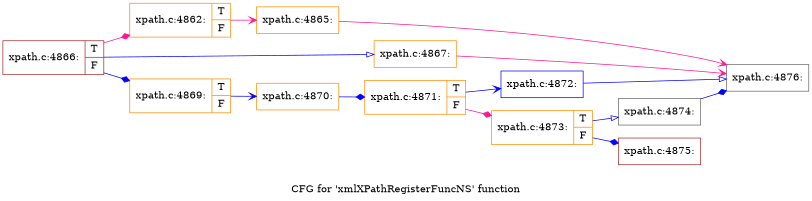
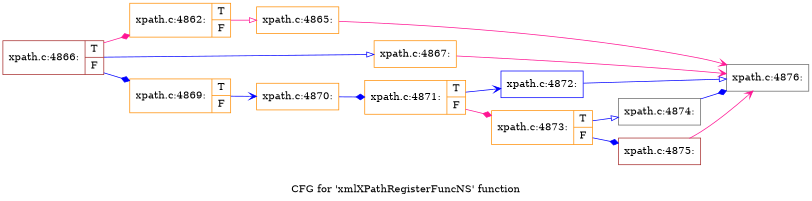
edge "xpath.c:4862:" -> "xpath.c:4865:": arrowhead vee -> onormal
edge "xpath.c:4875:" -> "xpath.c:4876:": added
